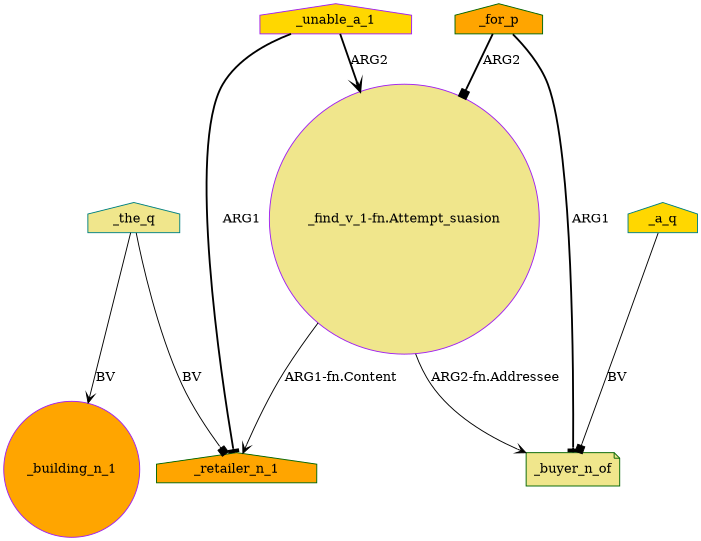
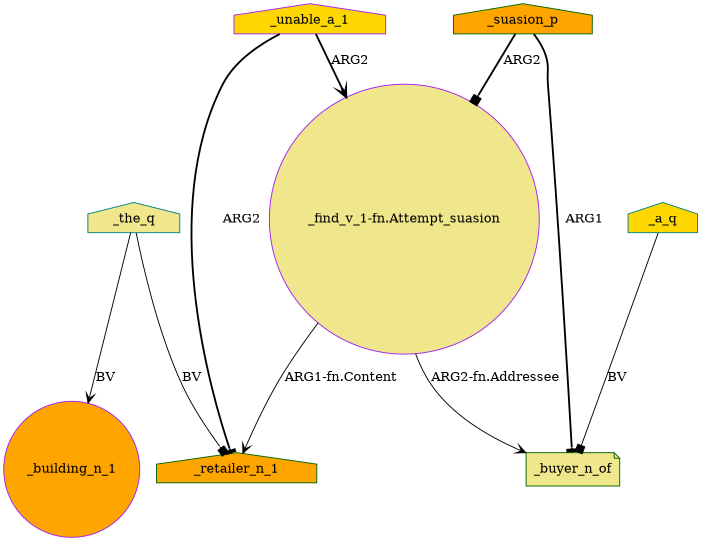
node "_for_p": label "_for_p" -> "_suasion_p"
edge "_unable_a_1" -> "_retailer_n_1": label "ARG1" -> "ARG2"
